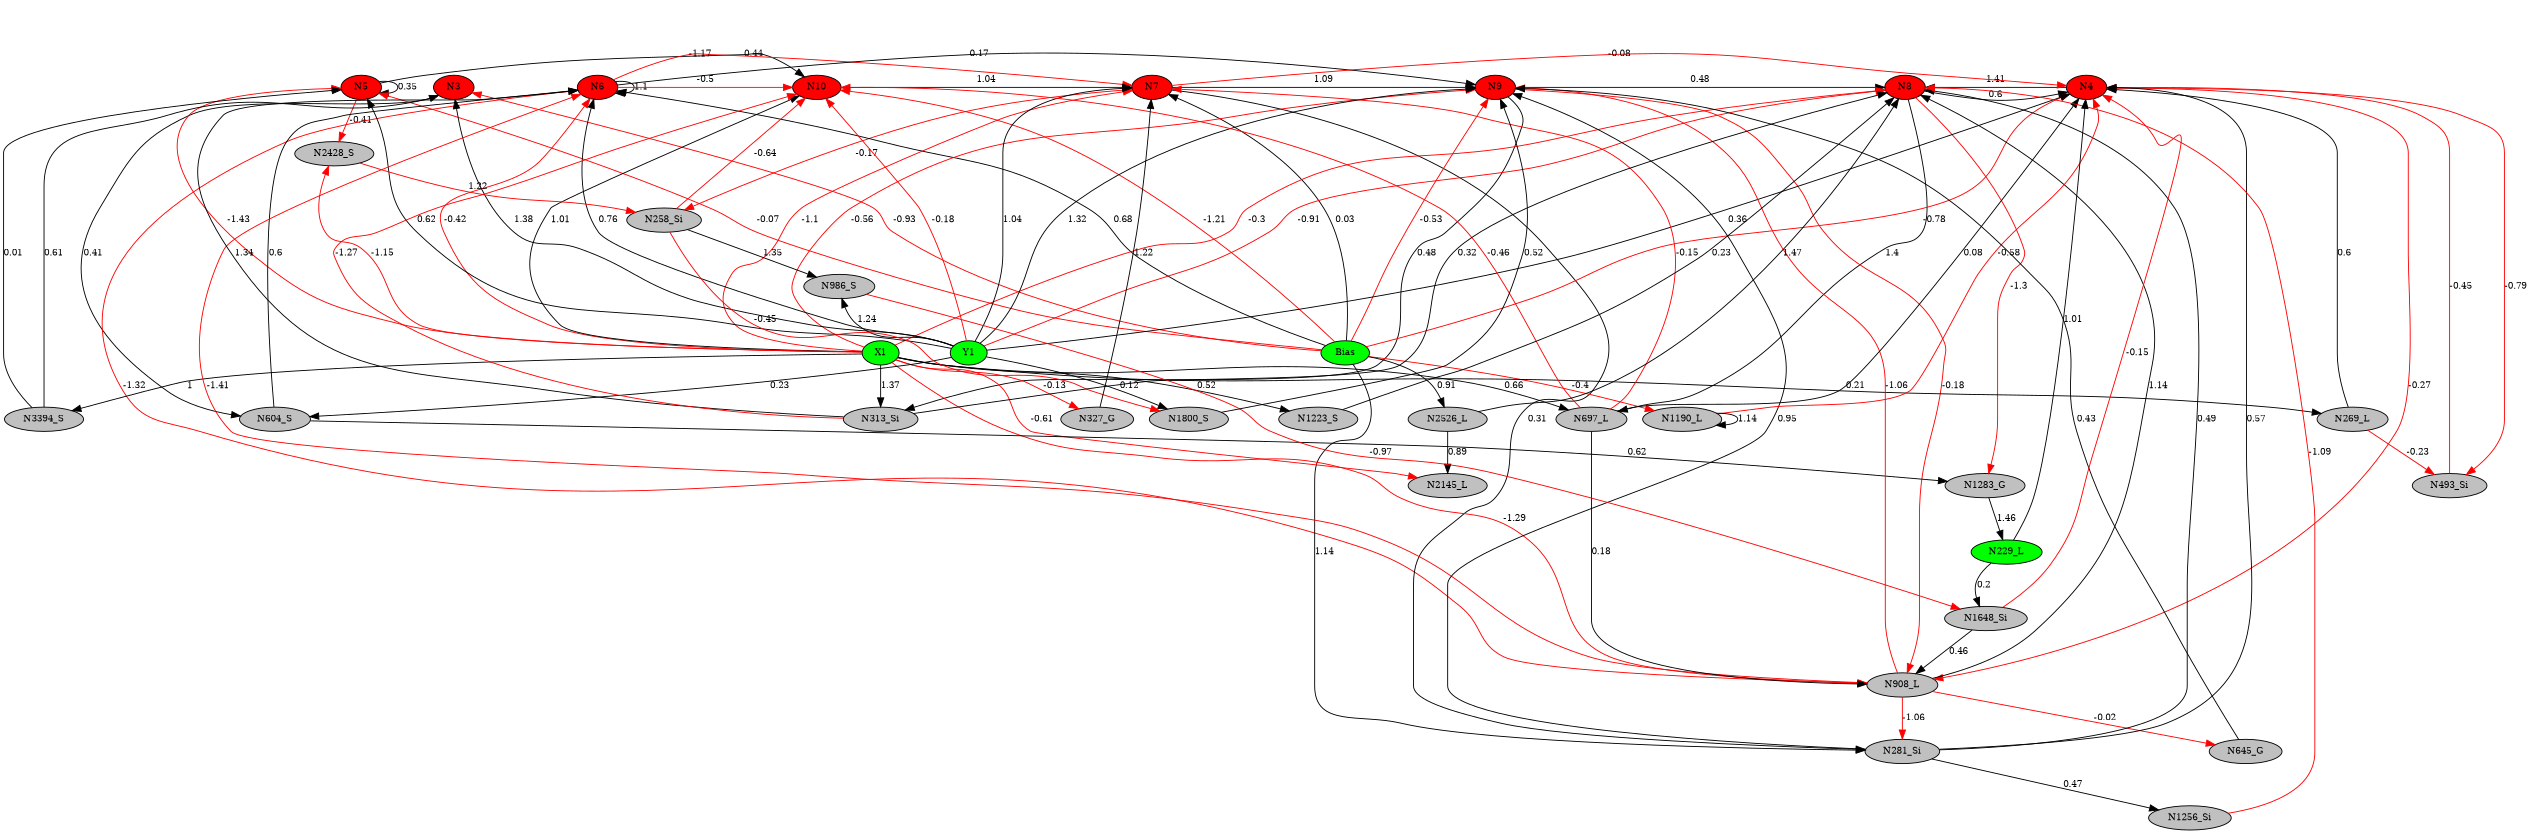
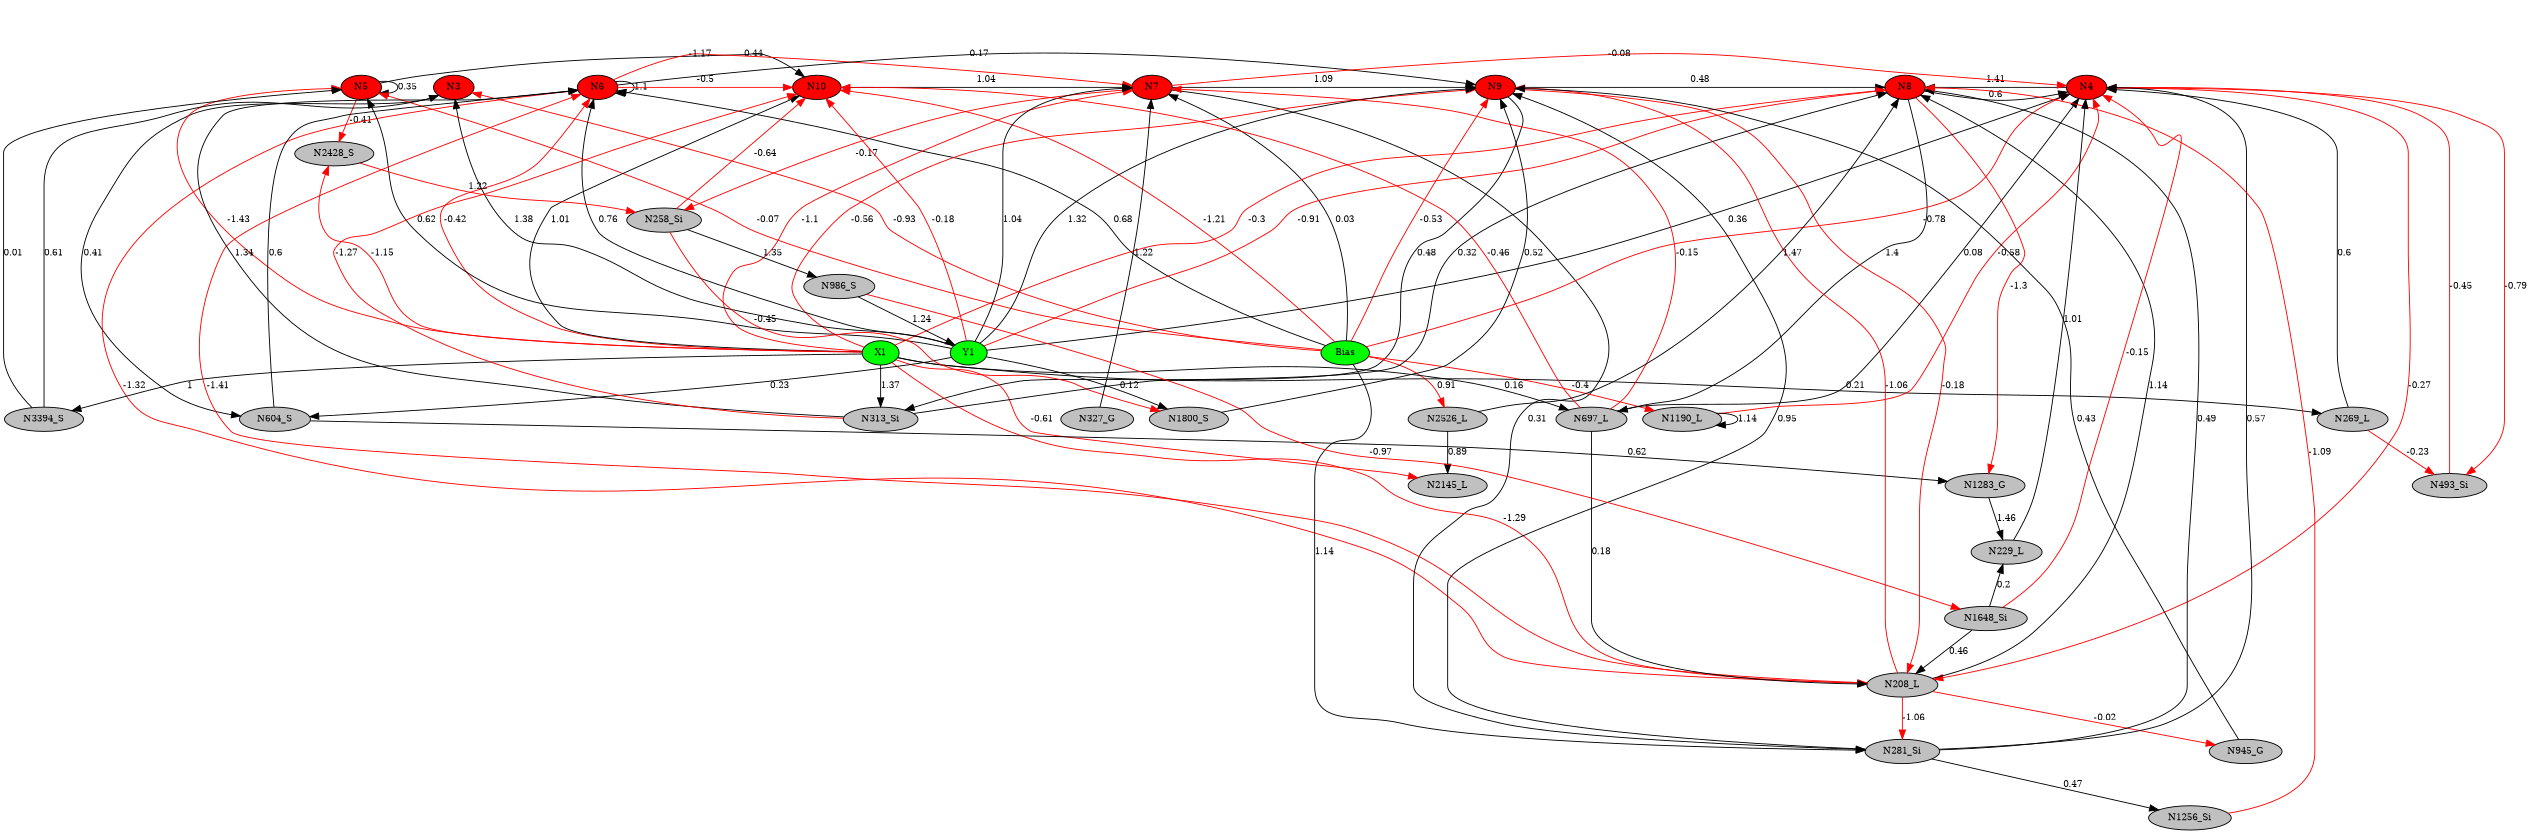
edge "Y1" -> "N986_S": reversed
edge "Bias" -> "N2526_L": color black -> red
edge "X1" -> "N327_G": removed, label "-0.13"
edge "X1" -> "N697_L": label "0.66" -> "0.16"
node "N1223_S": removed
node "N229_L": fillcolor green -> gray
edge "N229_L" -> "N1648_Si": reversed
node "N908_L": label "N908_L" -> "N208_L"
node "N645_G": label "N645_G" -> "N945_G"
